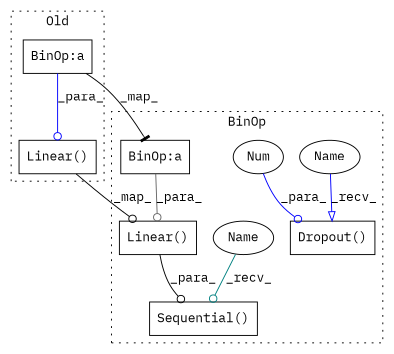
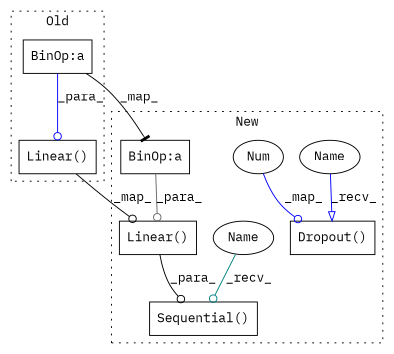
cluster "BinOp": label "BinOp" -> "New"
edge "Num" -> "Dropout()": label "_para_" -> "_map_"
